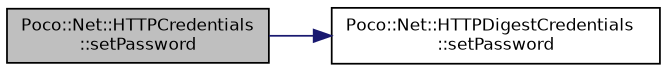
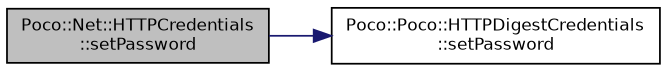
node "Poco::Net::HTTPDigestCredentials ::setPassword": label "Poco::Net::HTTPDigestCredentials ::setPassword" -> "Poco::Poco::HTTPDigestCredentials ::setPassword"
